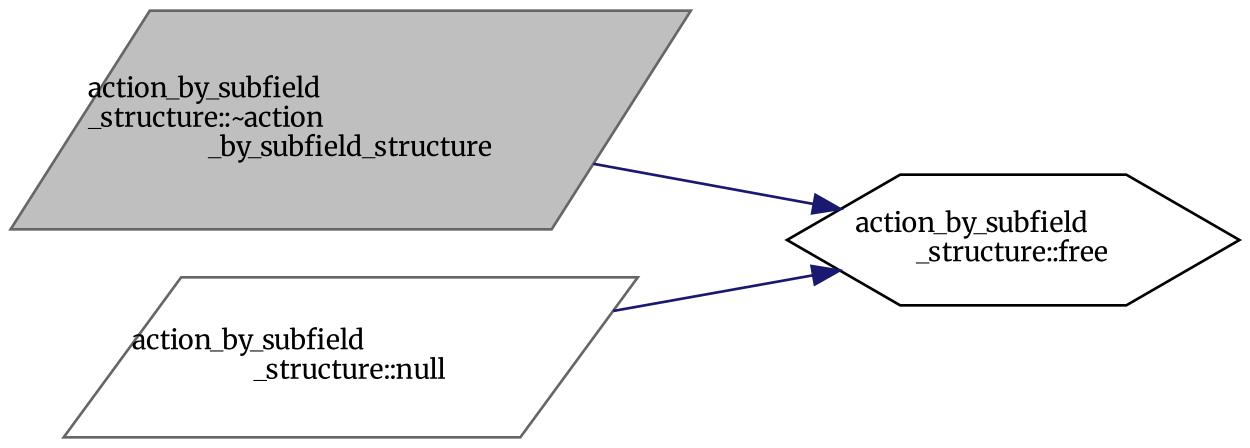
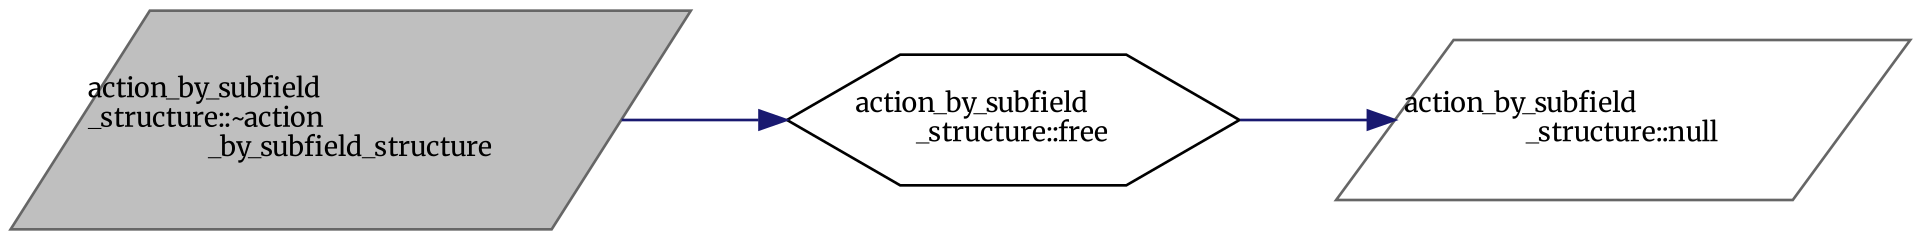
edge "action_by_subfield _structure::null" -> "action_by_subfield _structure::free": reversed
